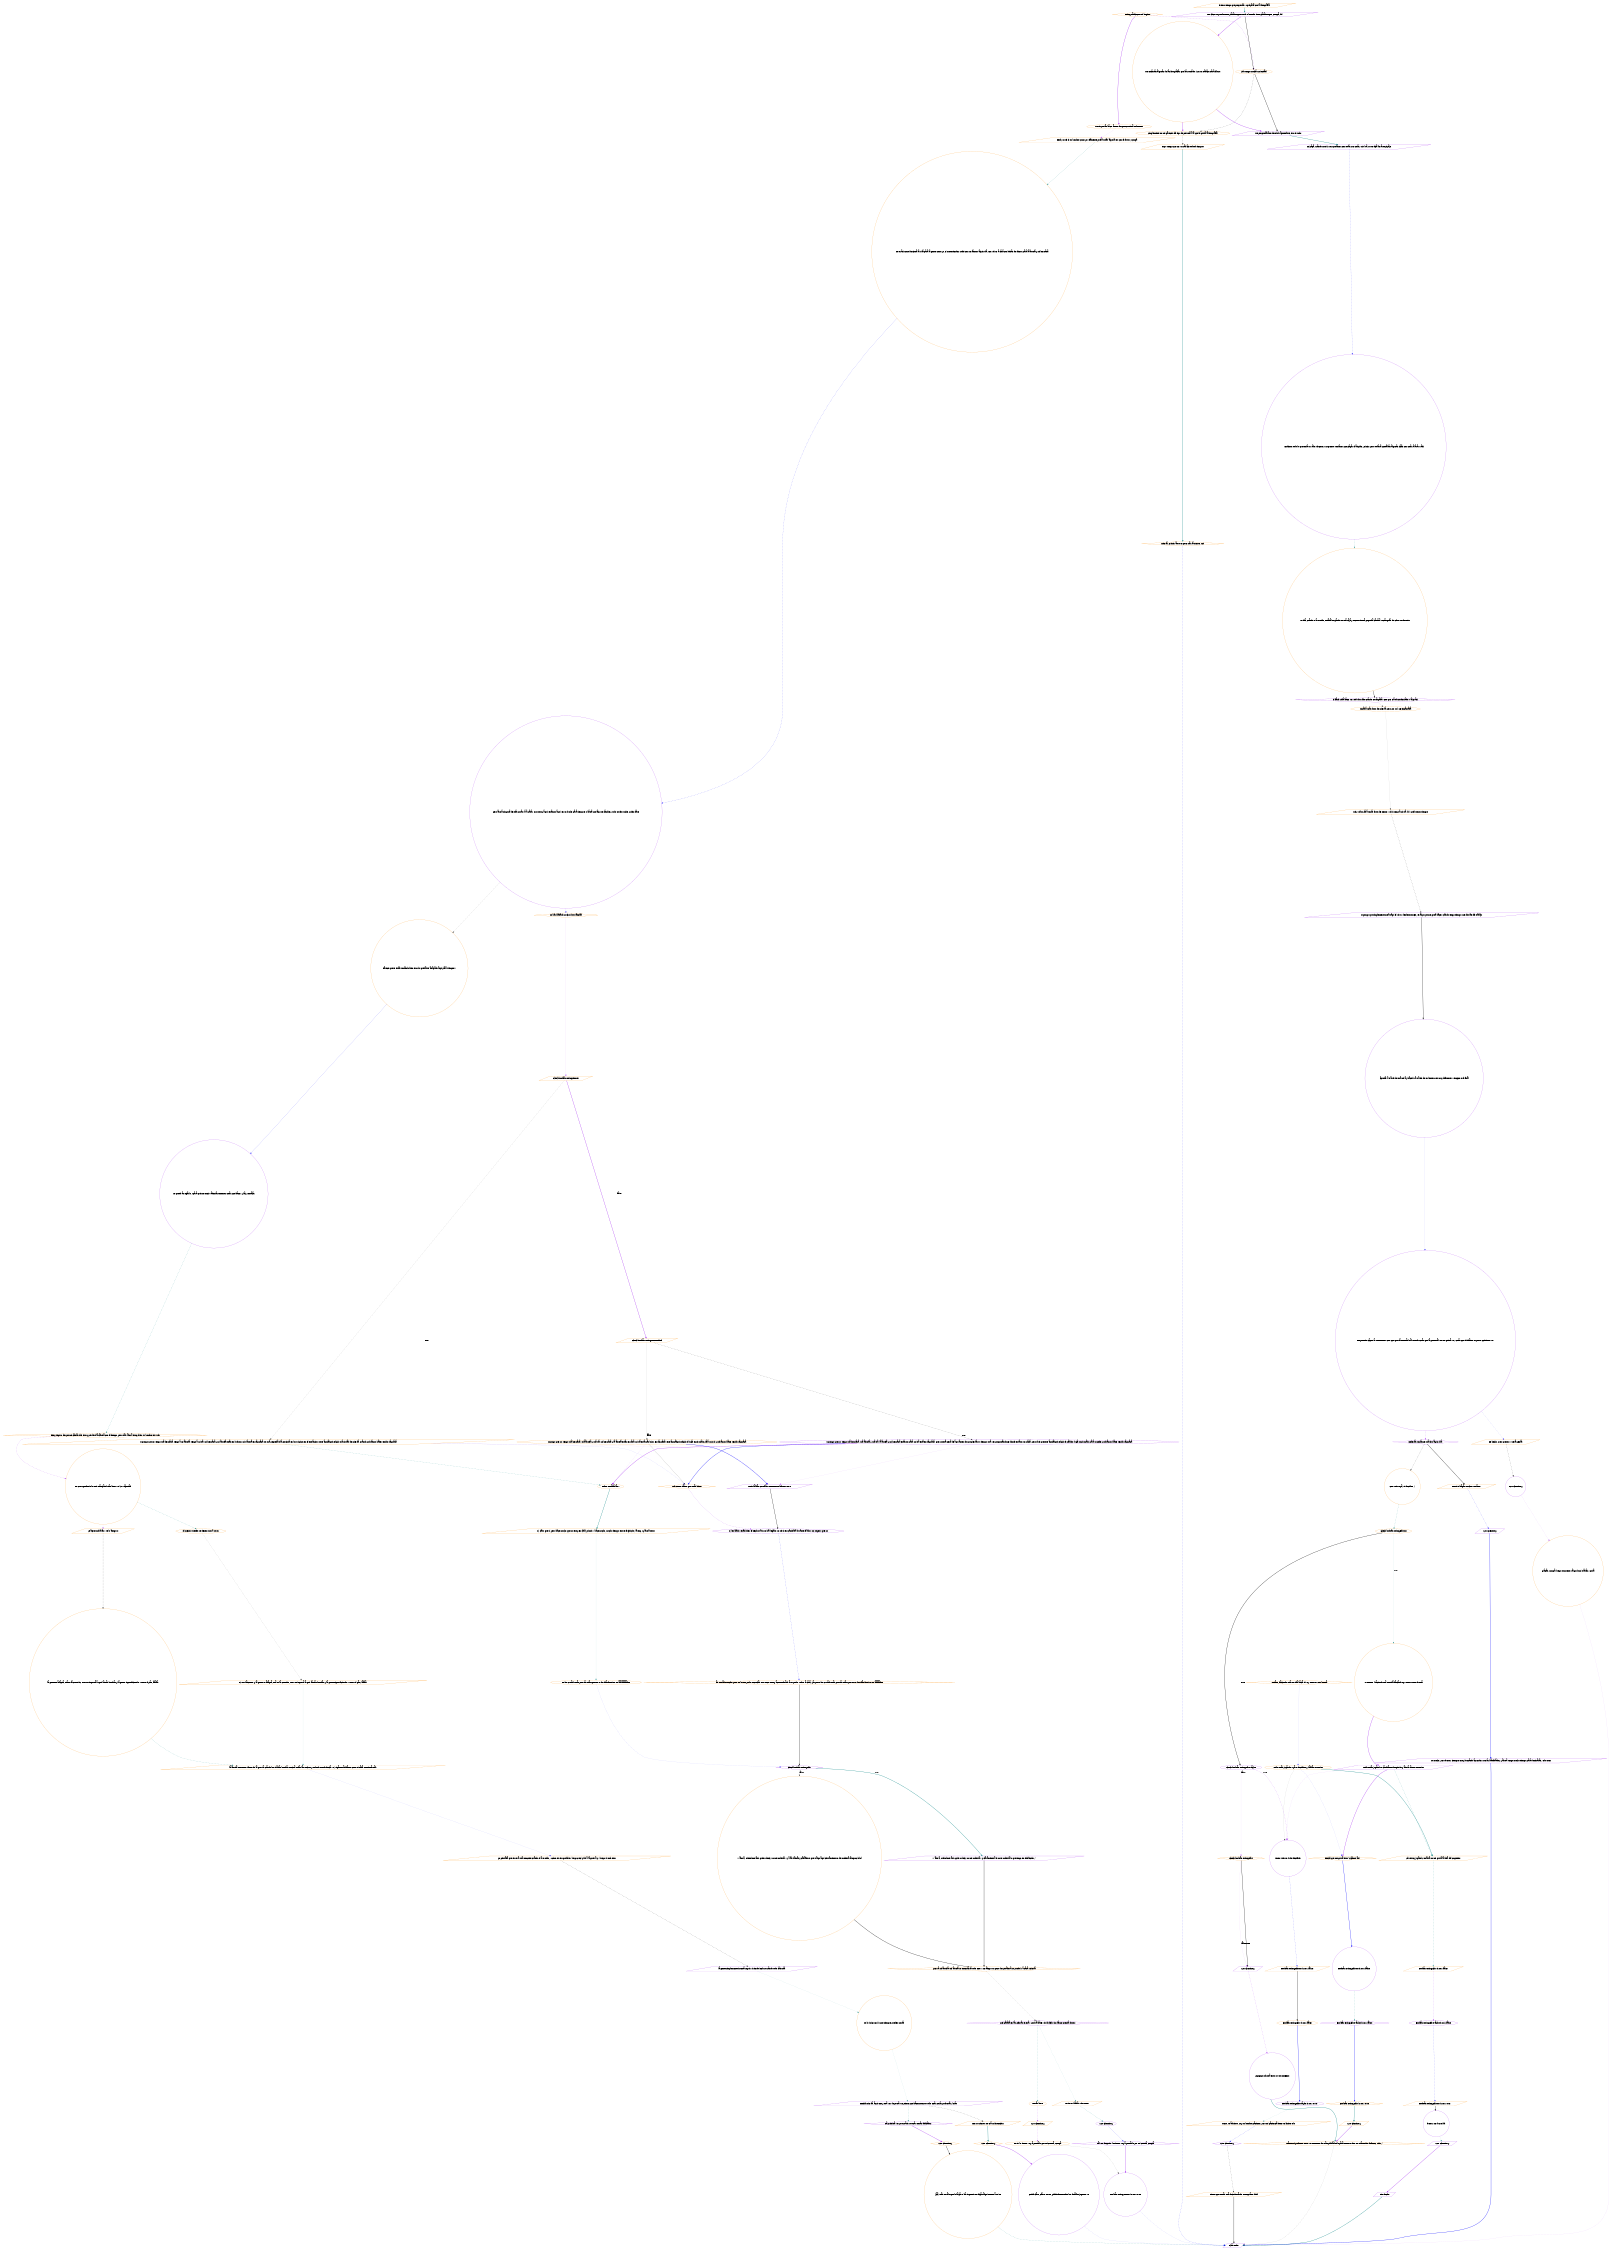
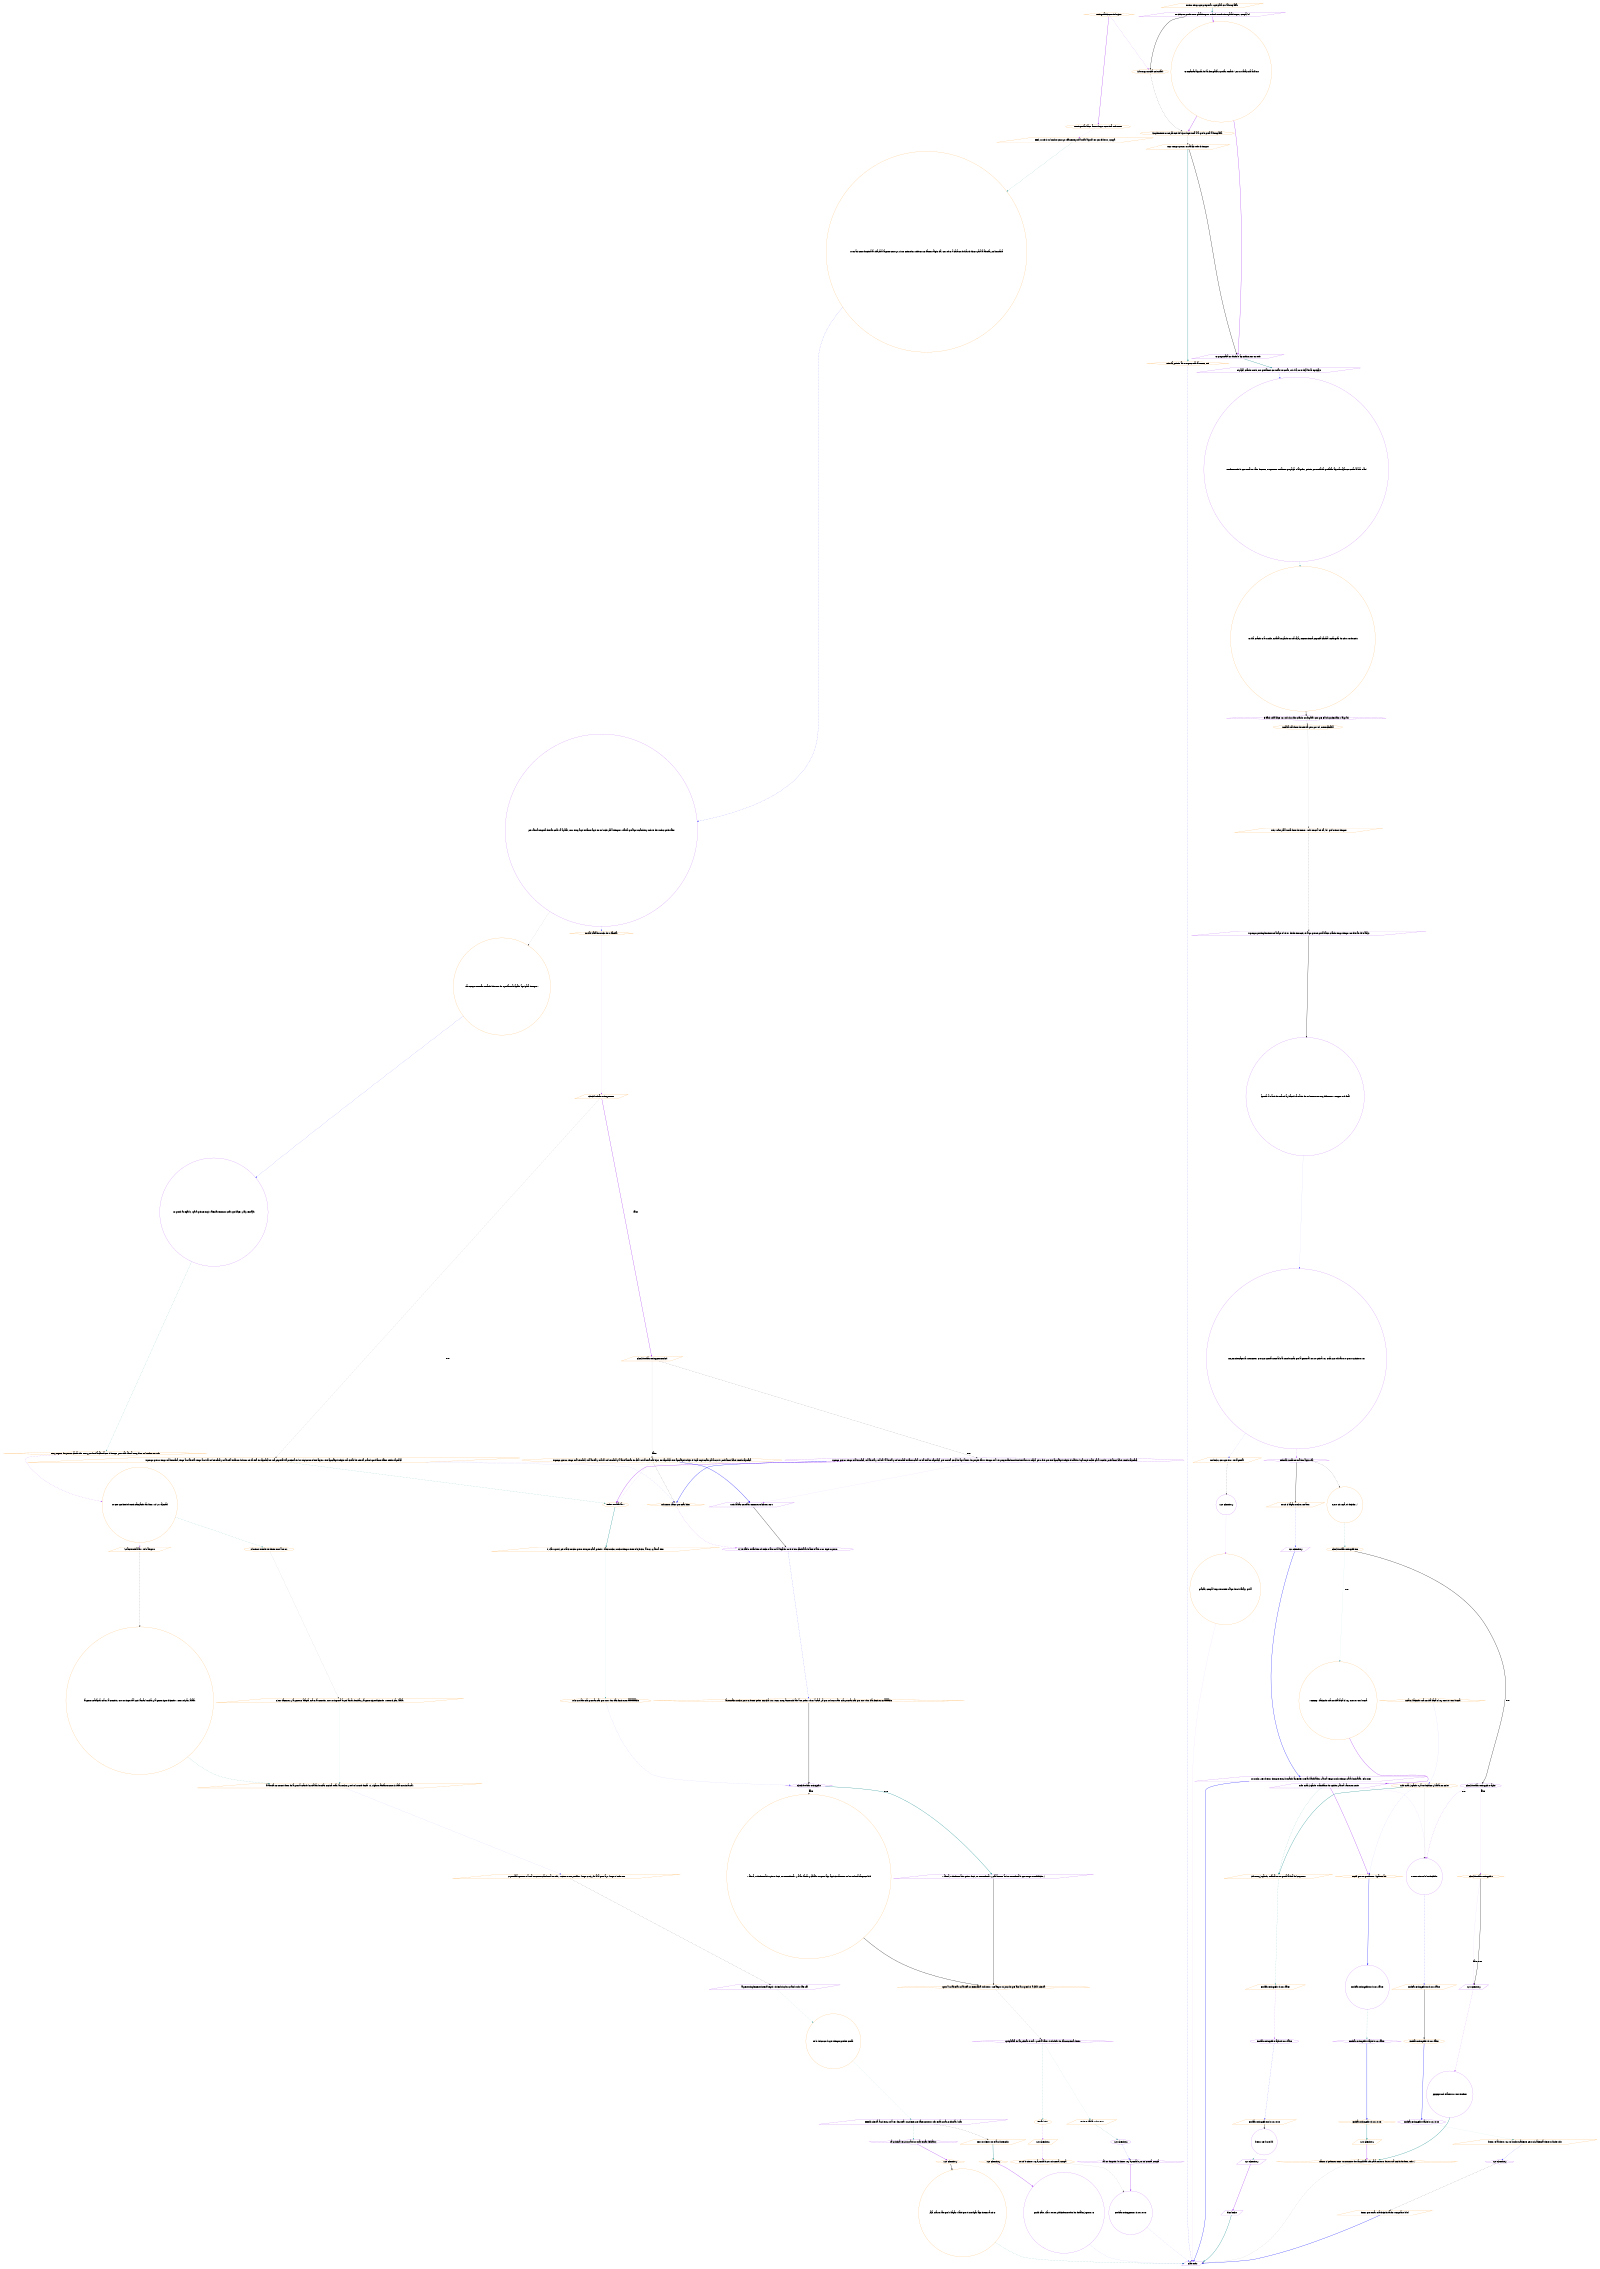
edge "Sólo tengo mucha curiosidad." -> "Me preguntaba en dónde lo aprendiste, eso es todo.": now "¿xq? ¿tengo que ser un salvaje todo el tiempo?" -> "Me preguntaba en dónde lo aprendiste, eso es todo."
edge "tienes que tomar una decisión tarde o temprano. lolol" -> "Chat ends.": color black -> blue
